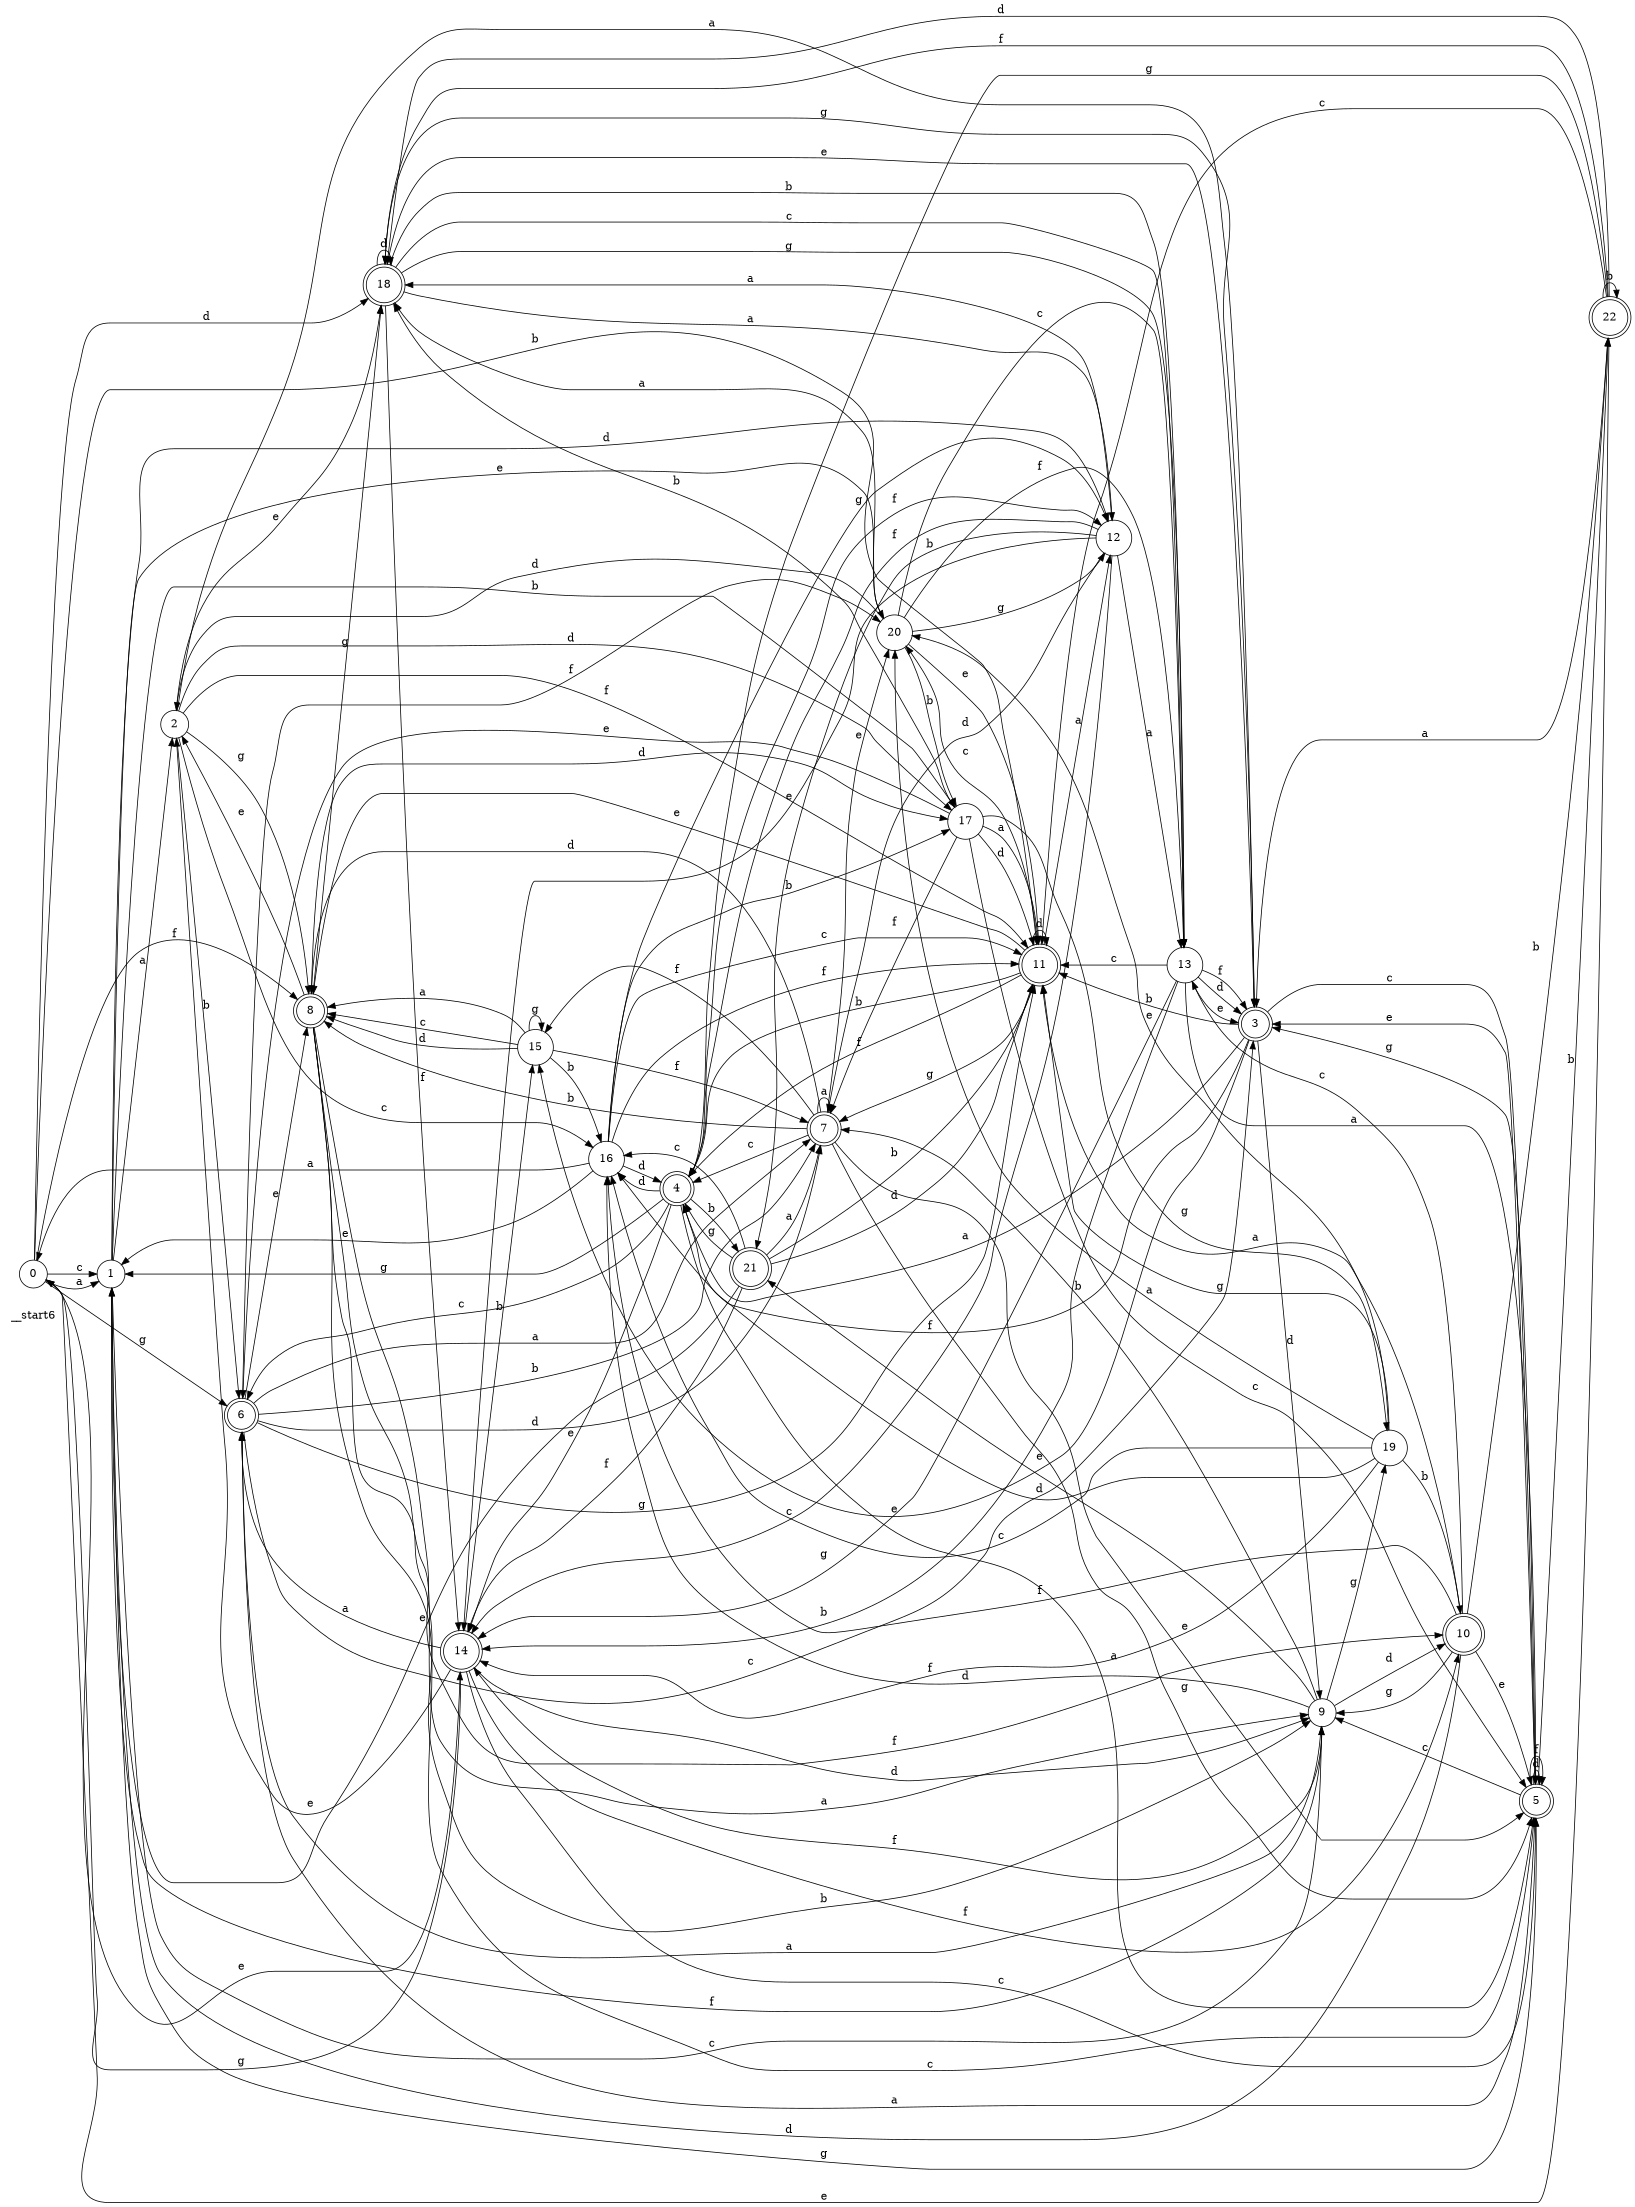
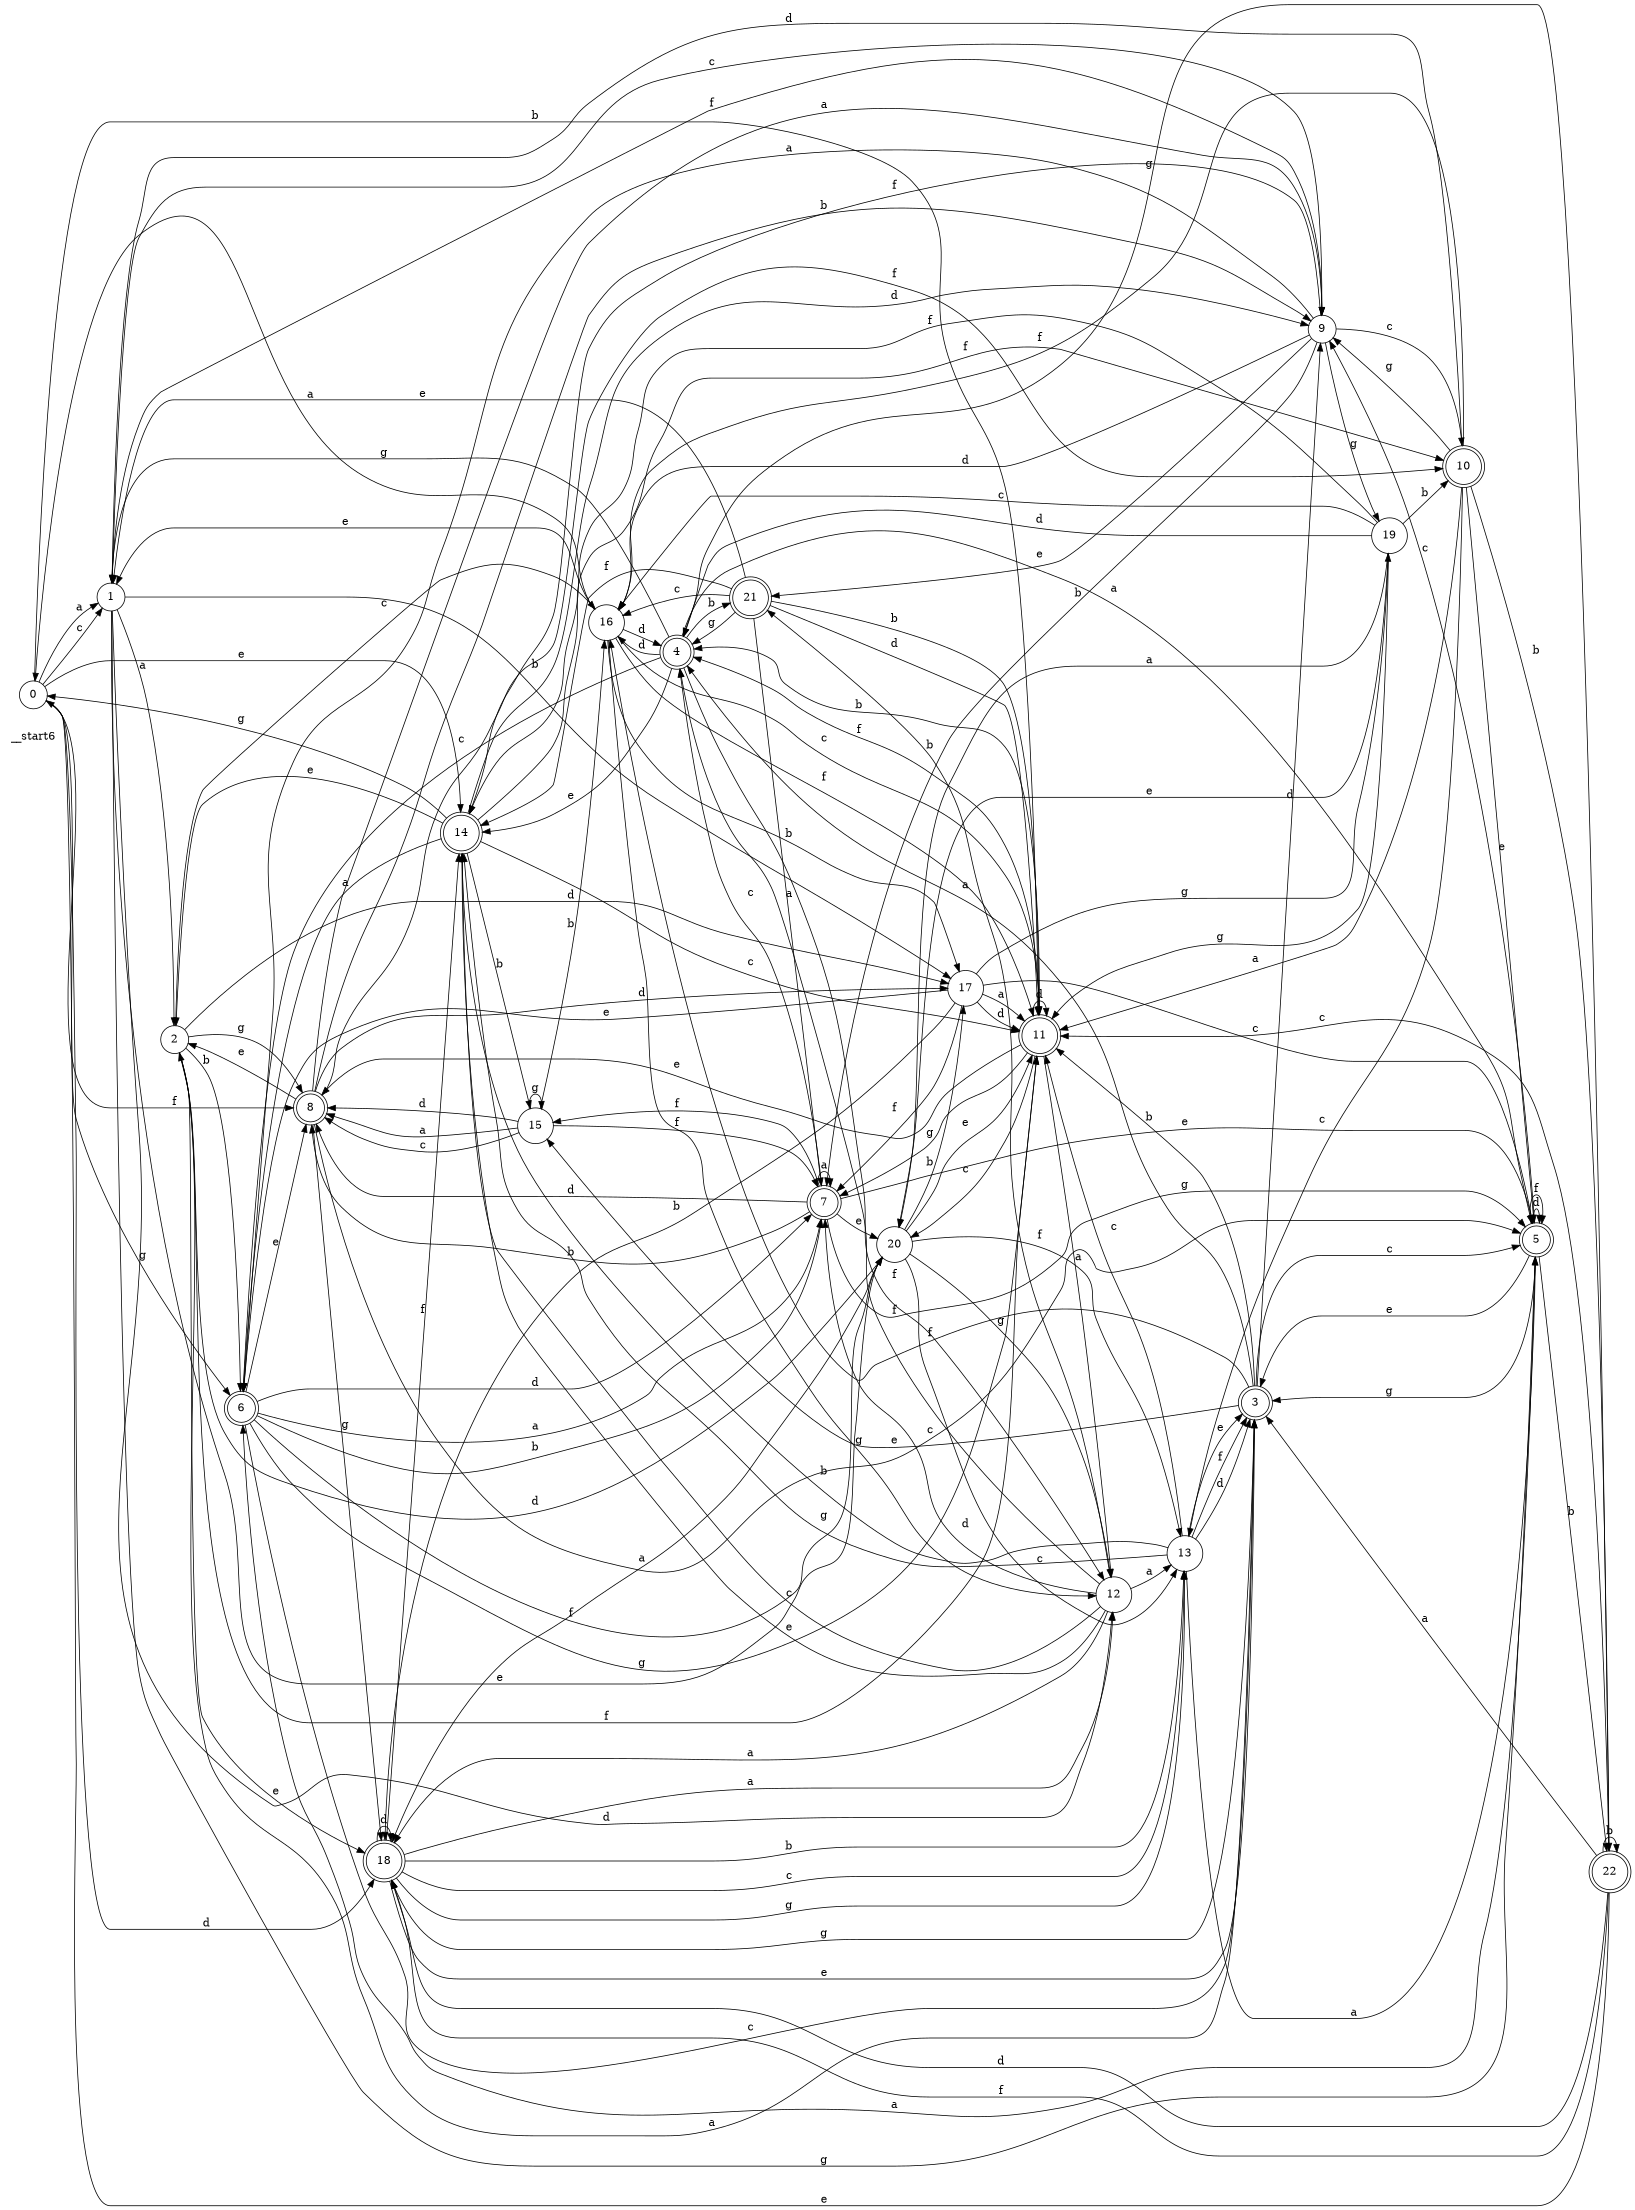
edge "9" -> "10": label "d" -> "c"
edge "14" -> "5": now "14" -> "11"
